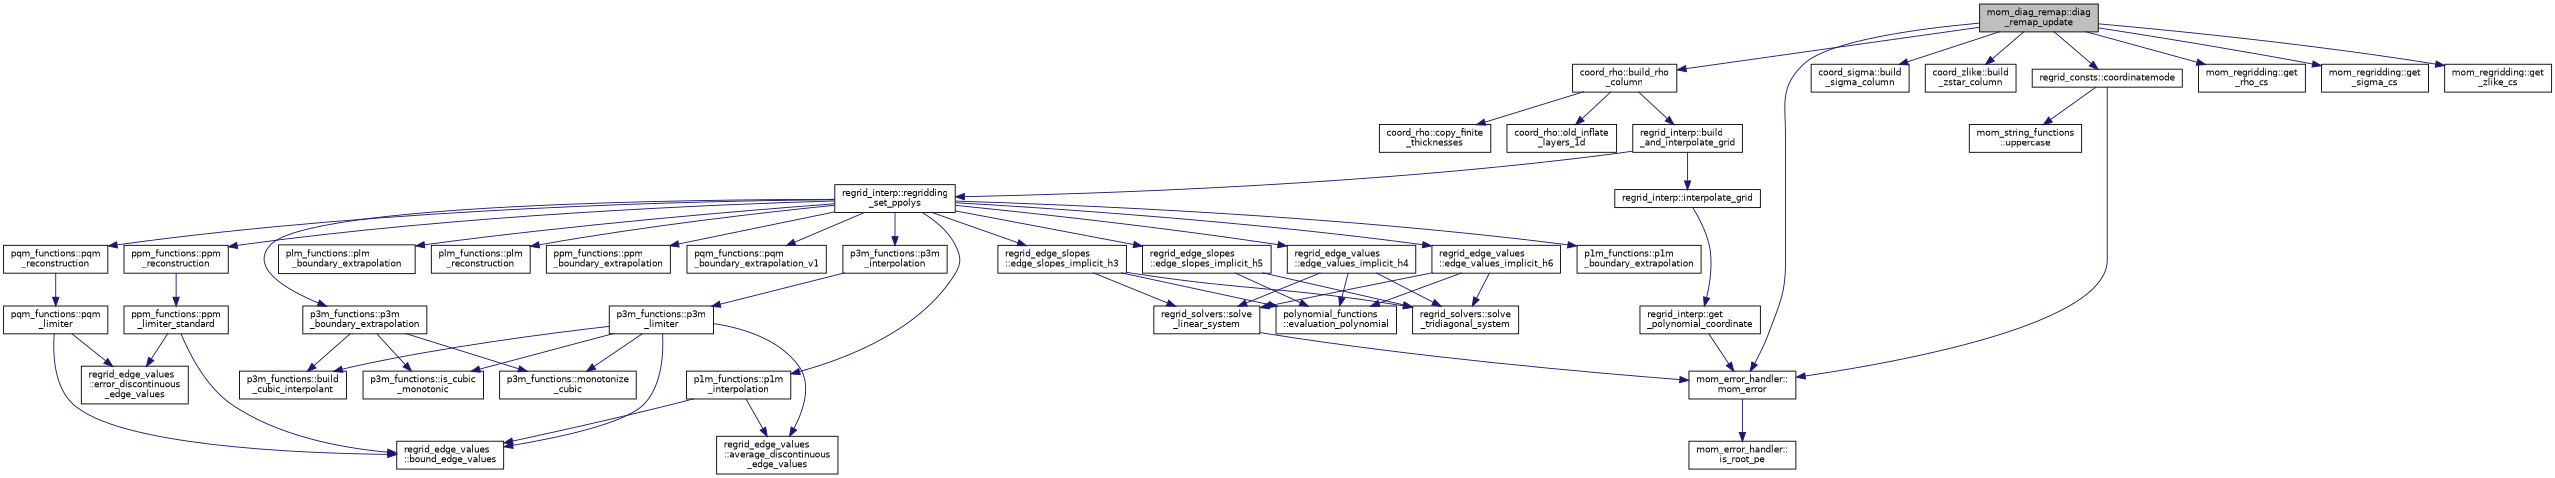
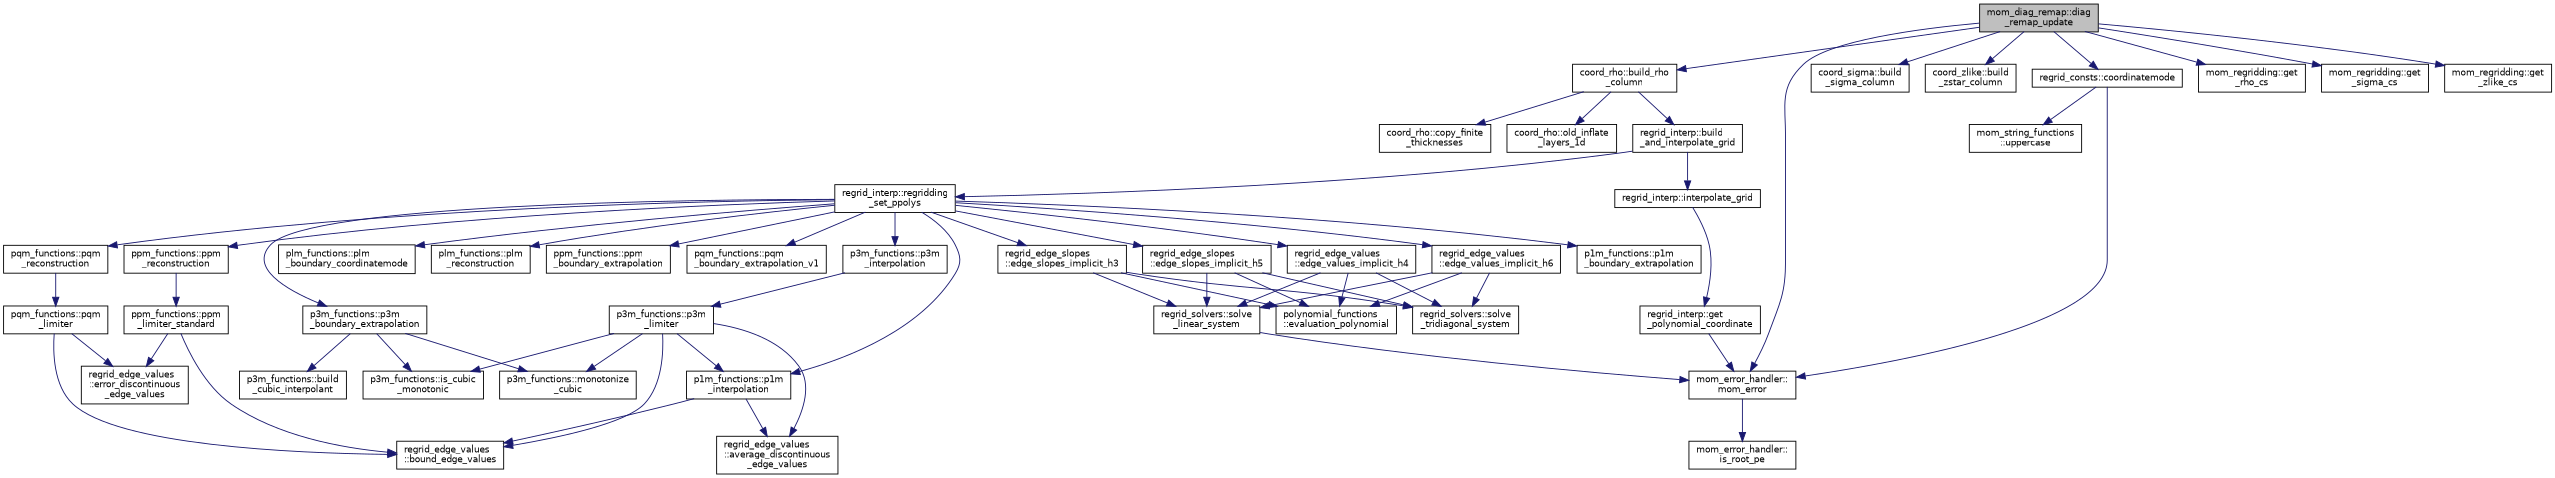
node "plm_functions::plm _boundary_extrapolation": label "plm_functions::plm _boundary_extrapolation" -> "plm_functions::plm _boundary_coordinatemode"
edge "regrid_edge_slopes ::edge_slopes_implicit_h5" -> "regrid_solvers::solve _linear_system": added
edge "p3m_functions::p3m _limiter" -> "p3m_functions::build _cubic_interpolant": now "p3m_functions::p3m _limiter" -> "p1m_functions::p1m _interpolation"
